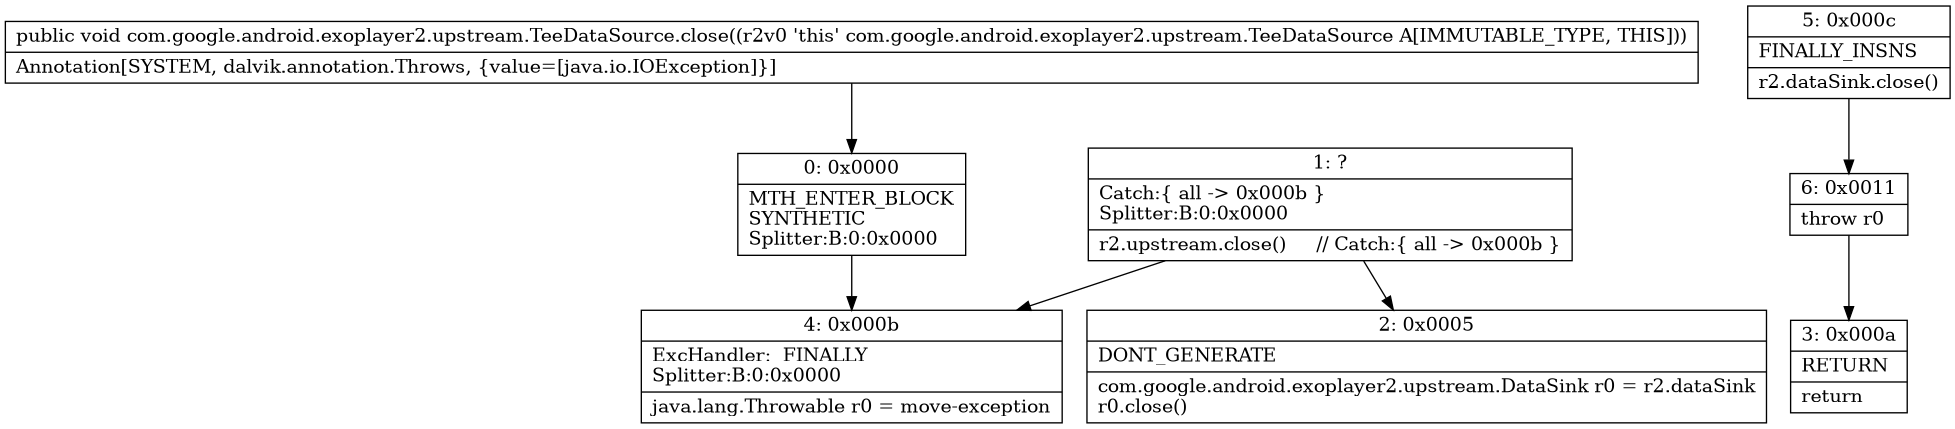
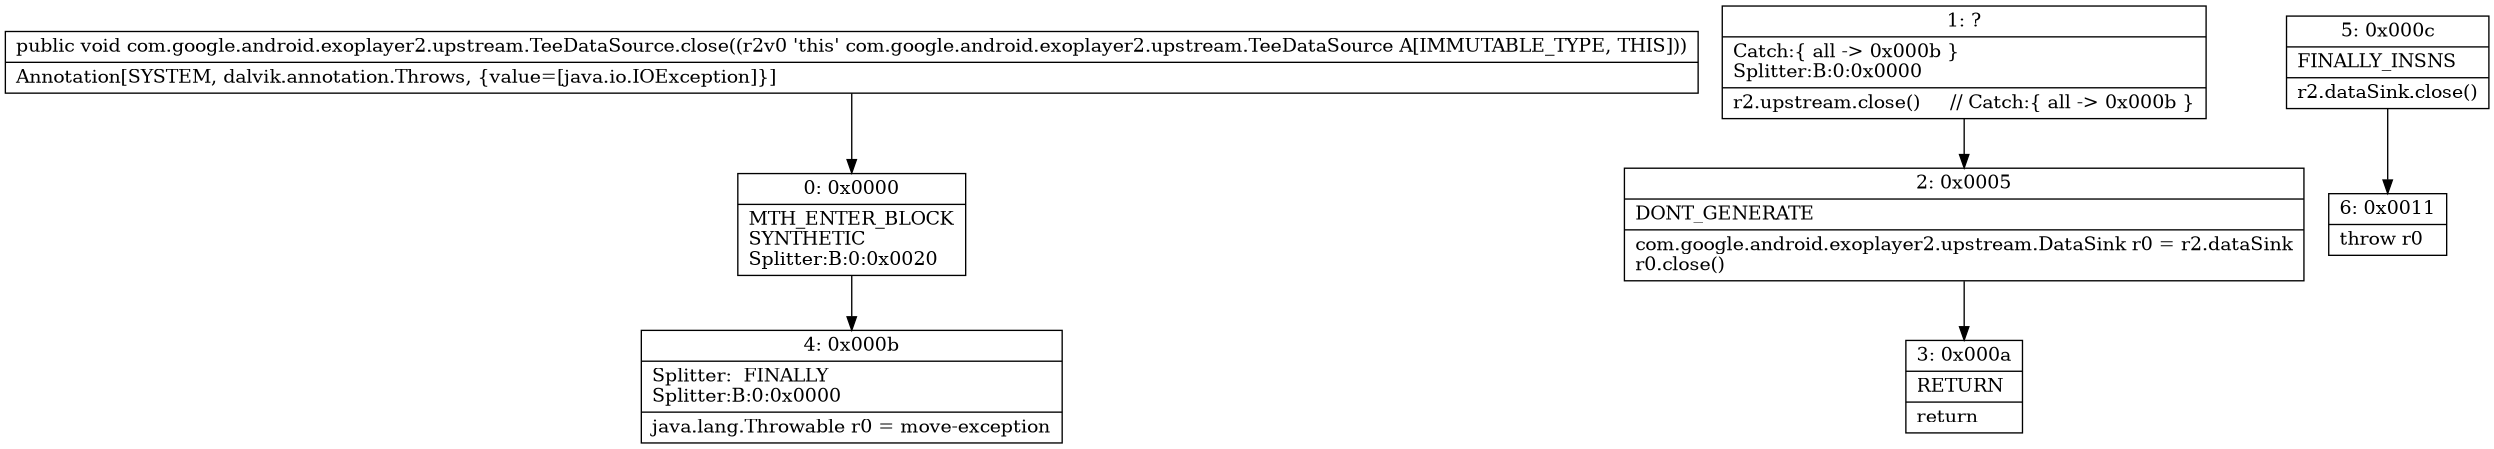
node "0: 0x0000": text "Splitter:B:0:0x0000" -> "Splitter:B:0:0x0020"
edge "6: 0x0011" -> "3: 0x000a": now "2: 0x0005" -> "3: 0x000a"
edge "1: ?" -> "4: 0x000b": removed
node "4: 0x000b": text "ExcHandler:  FINALLY" -> "Splitter:  FINALLY"
